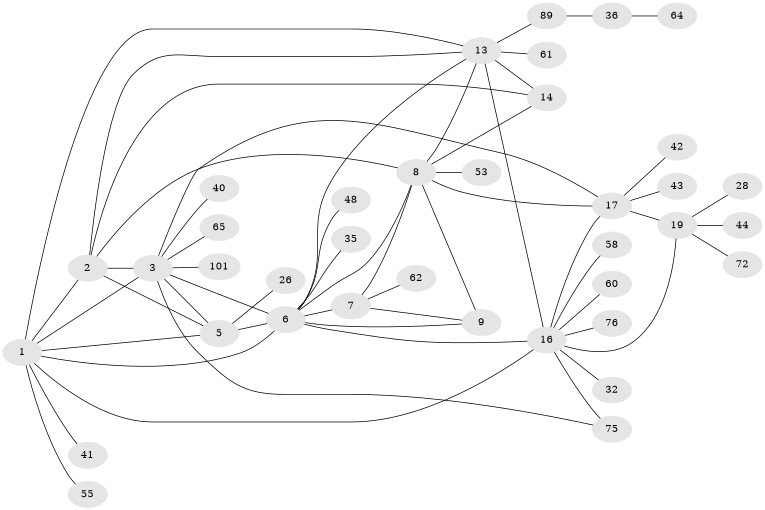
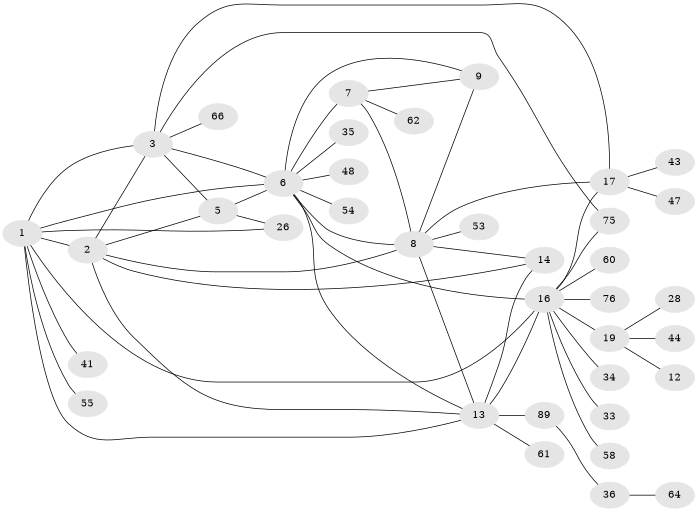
node "42": label "42" -> "47"
node "40": removed
node "54": added
edge "17" -- "19": removed
node "65": label "65" -> "66"
node "72": label "72" -> "12"
node "101": removed
edge "5" -- "1": now "26" -- "1"
node "32": label "32" -> "34"
node "33": added
